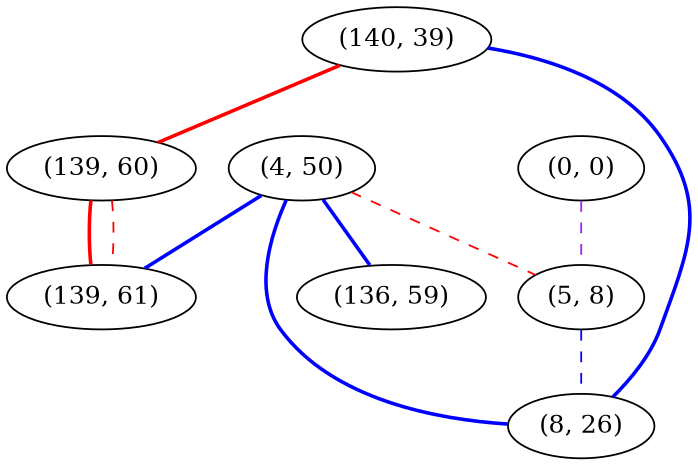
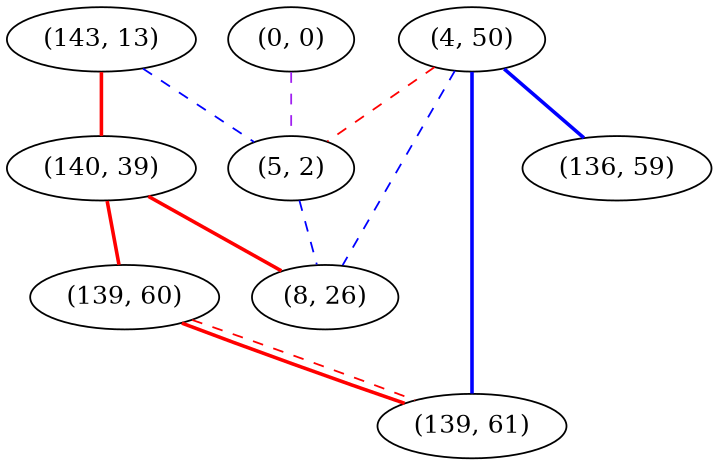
node "(143, 13)": added
edge "(140, 39)" -- "(8, 26)": color blue -> red
node "(5, 8)": label "(5, 8)" -> "(5, 2)"
edge "(4, 50)" -- "(8, 26)": style bold -> dashed
